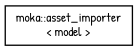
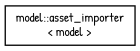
node "moka::asset_importer < model >": label "moka::asset_importer < model >" -> "model::asset_importer < model >"
